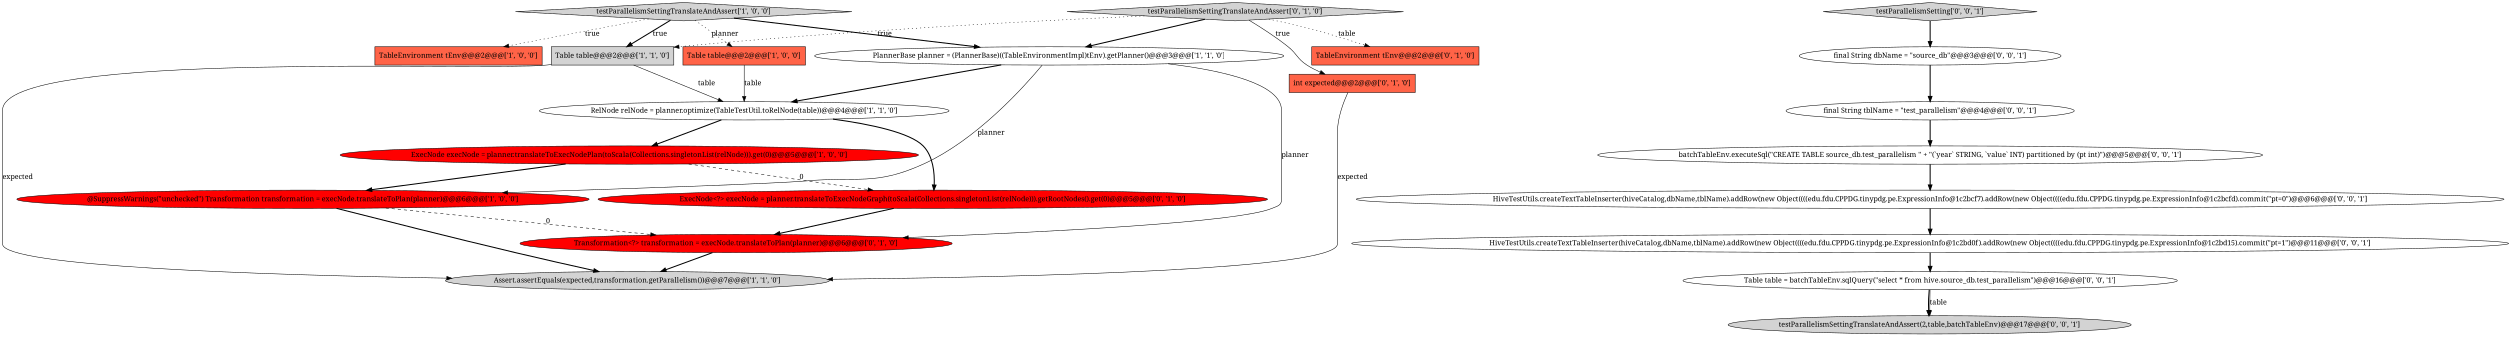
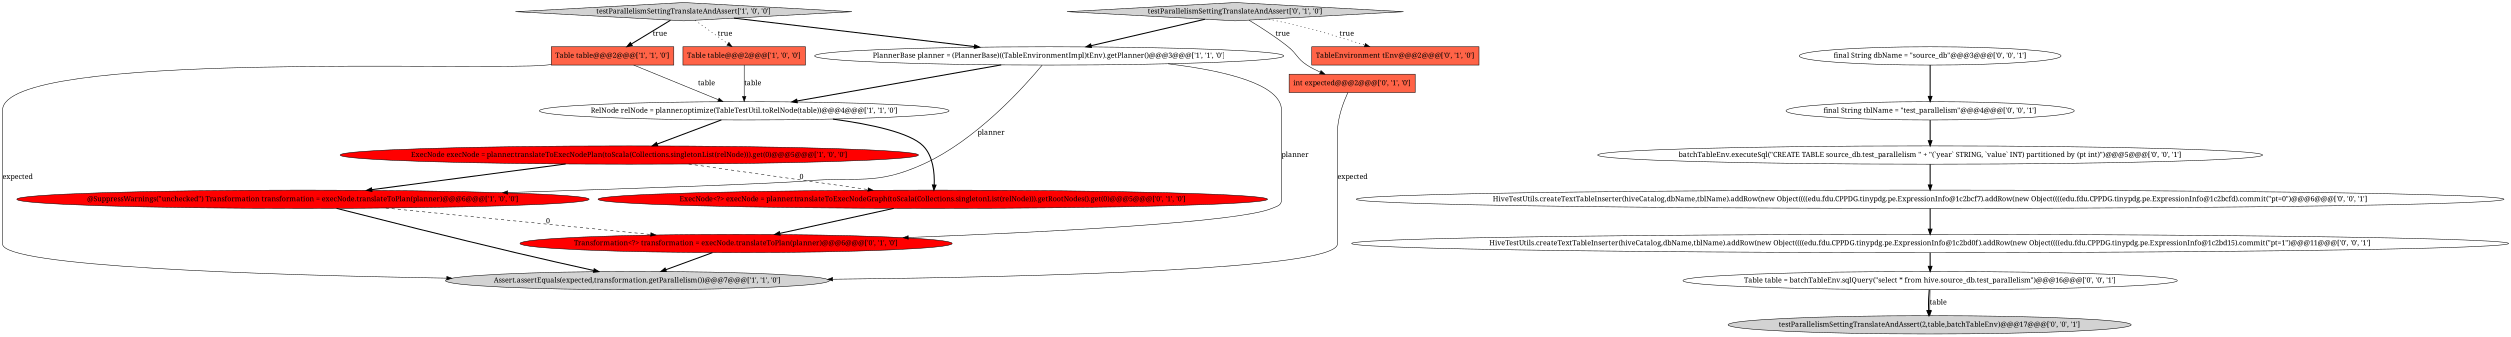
node "testParallelismSetting['0', '0', '1']": removed
edge "testParallelismSettingTranslateAndAssert['0', '1', '0']" -> "Table table@@@2@@@['1', '1', '0']": removed, label "true"
edge "testParallelismSettingTranslateAndAssert['1', '0', '0']" -> "Table table@@@2@@@['1', '0', '0']": label "planner" -> "true"
edge "testParallelismSettingTranslateAndAssert['0', '1', '0']" -> "TableEnvironment tEnv@@@2@@@['0', '1', '0']": label "table" -> "true"
node "TableEnvironment tEnv@@@2@@@['1', '0', '0']": removed
node "Table table@@@2@@@['1', '1', '0']": fillcolor lightgray -> tomato
